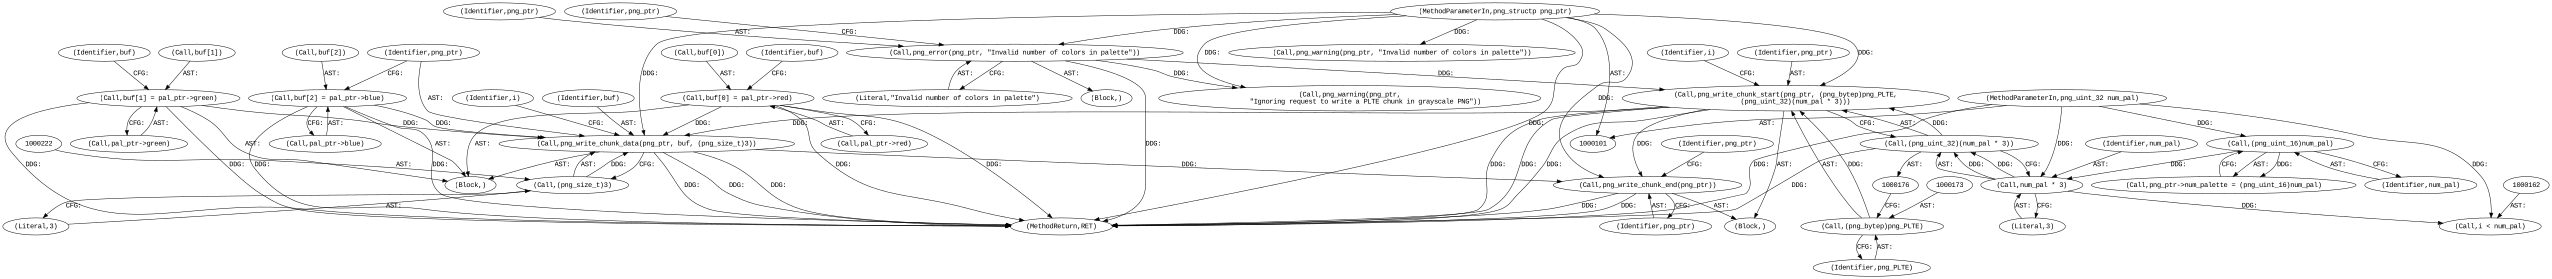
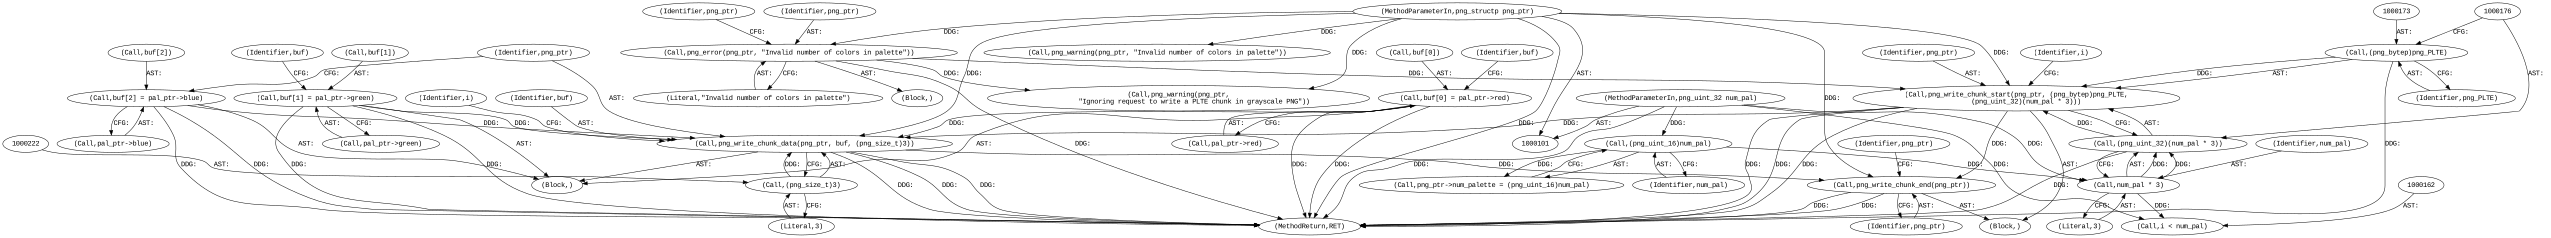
edge "(Call,(png_uint_32)(num_pal * 3))" -> "1000176": reversed
edge "(Call,(png_bytep)png_PLTE)" -> "(MethodReturn,RET)": added, label "DDG:"
